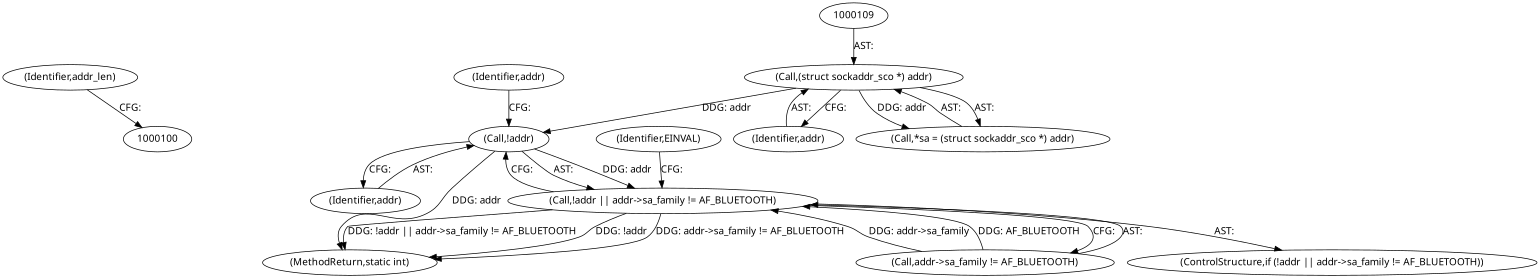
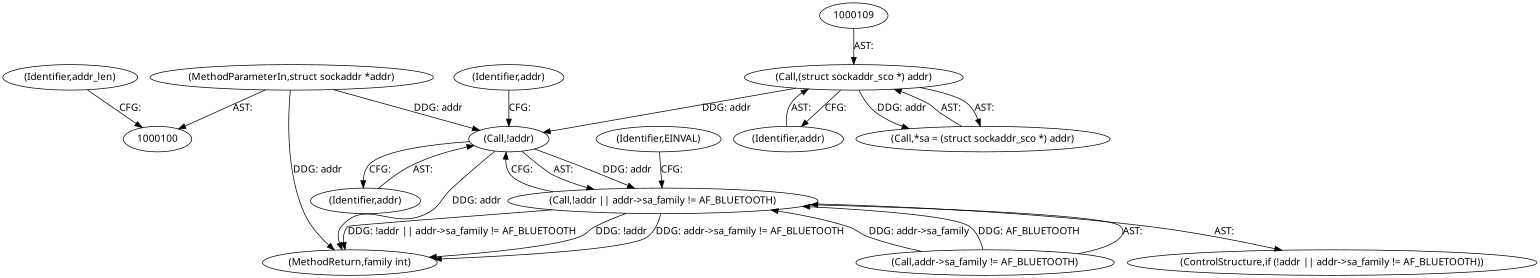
node "(MethodParameterIn,struct sockaddr *addr)": added
edge "(Call,!addr || addr->sa_family != AF_BLUETOOTH)" -> "(Call,addr->sa_family != AF_BLUETOOTH)": removed, label "CFG:"
node "(MethodReturn,static int)": label "(MethodReturn,static int)" -> "(MethodReturn,family int)"
